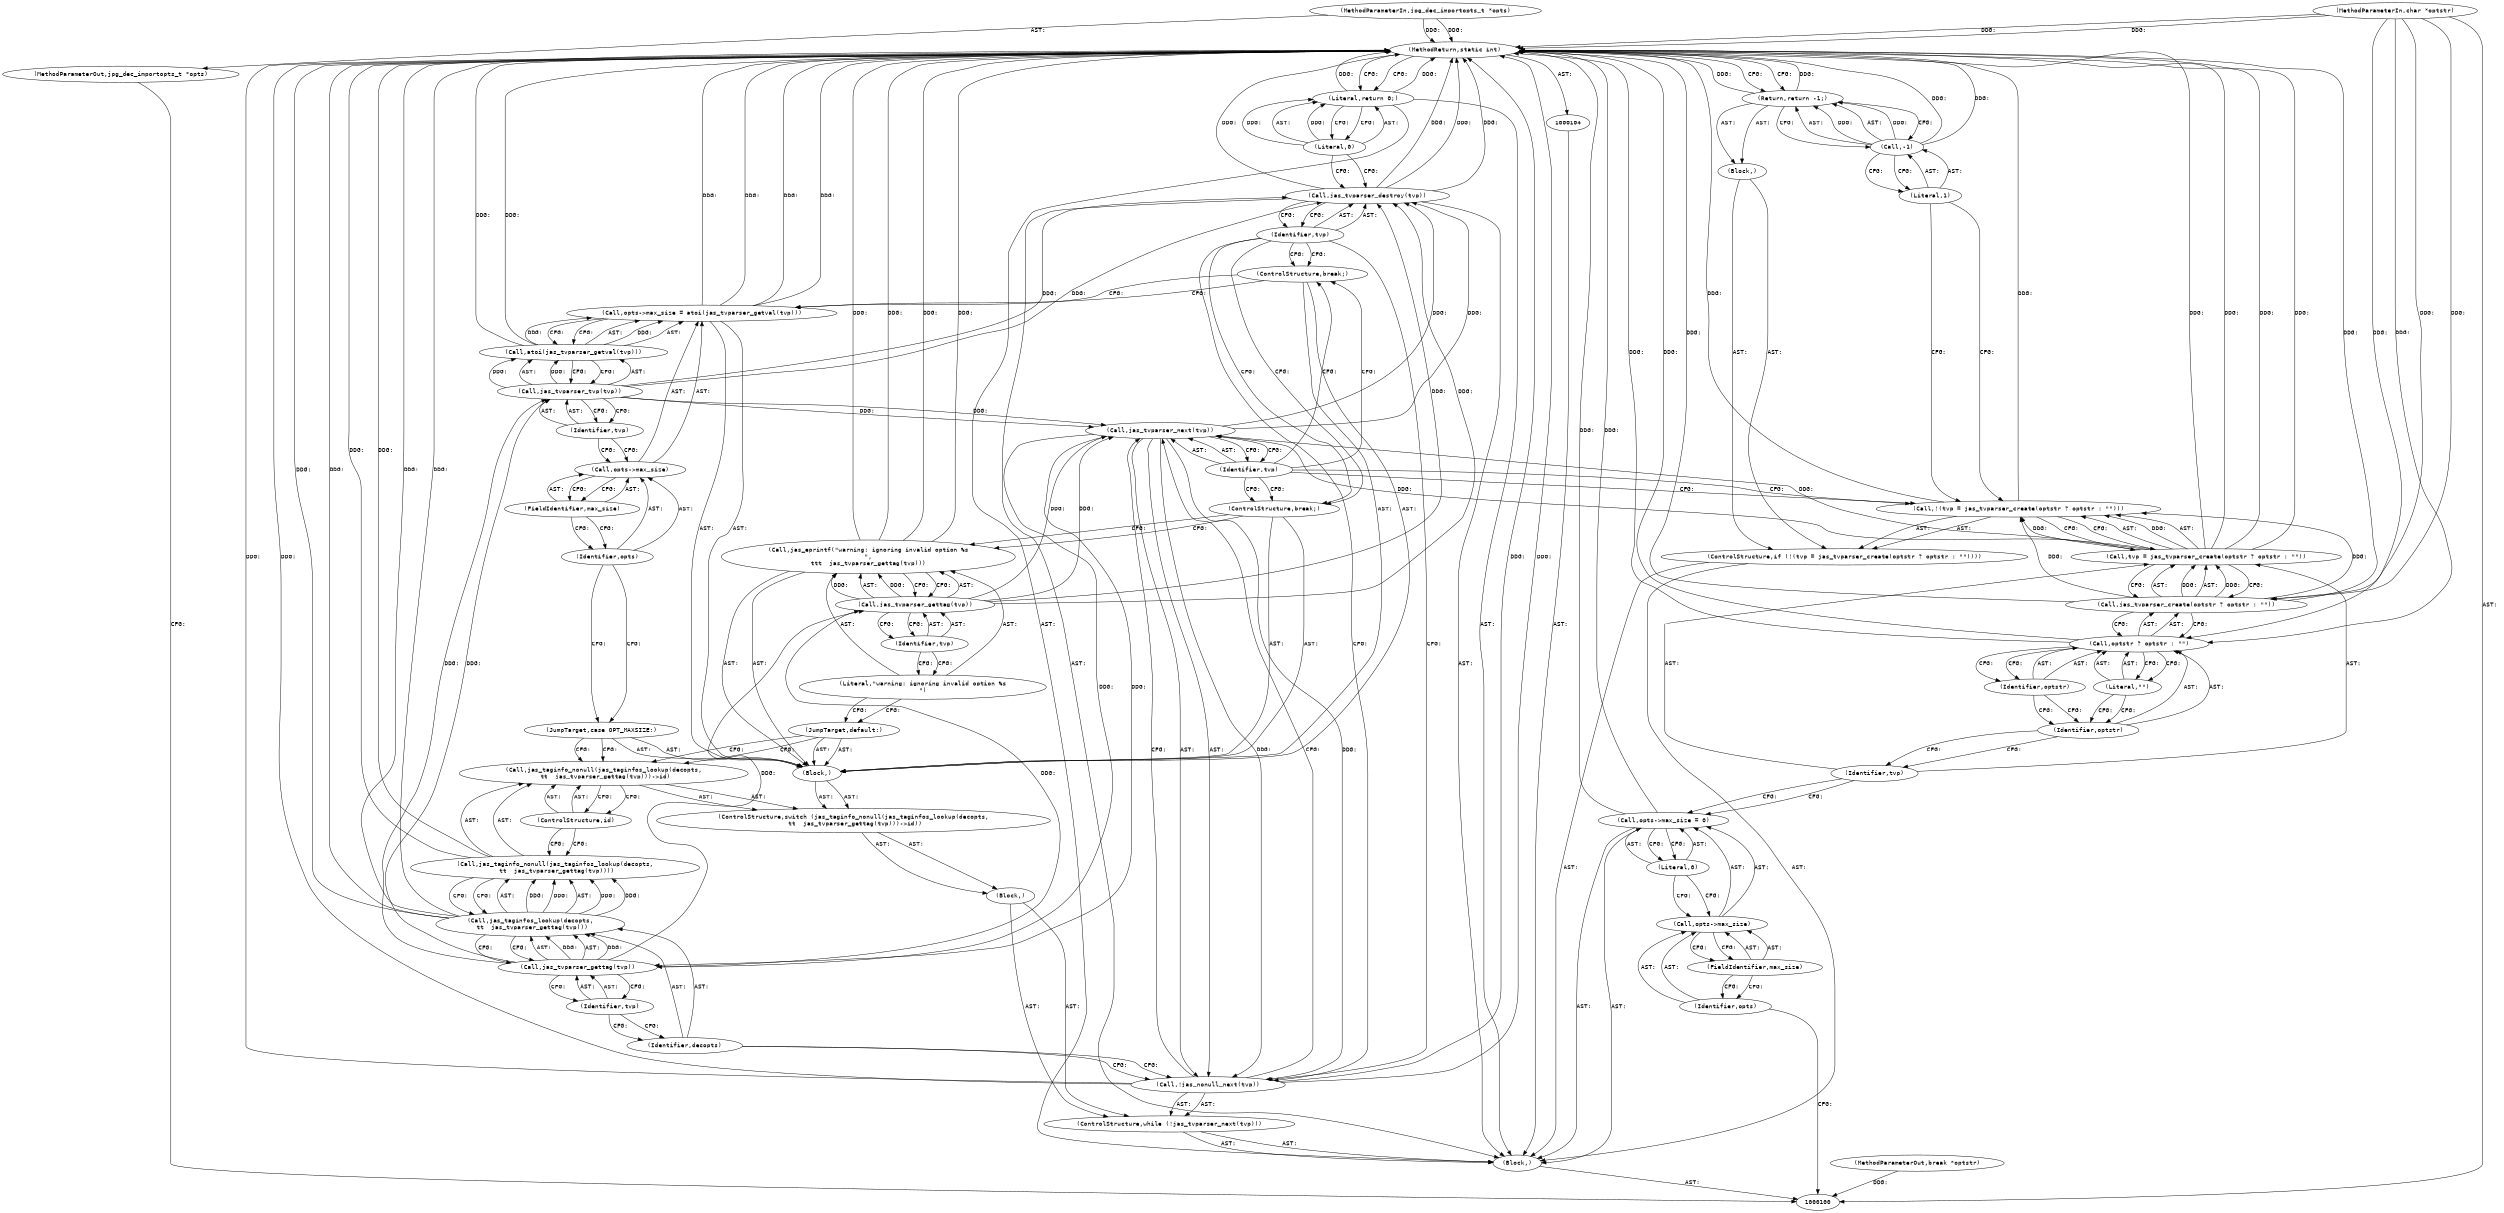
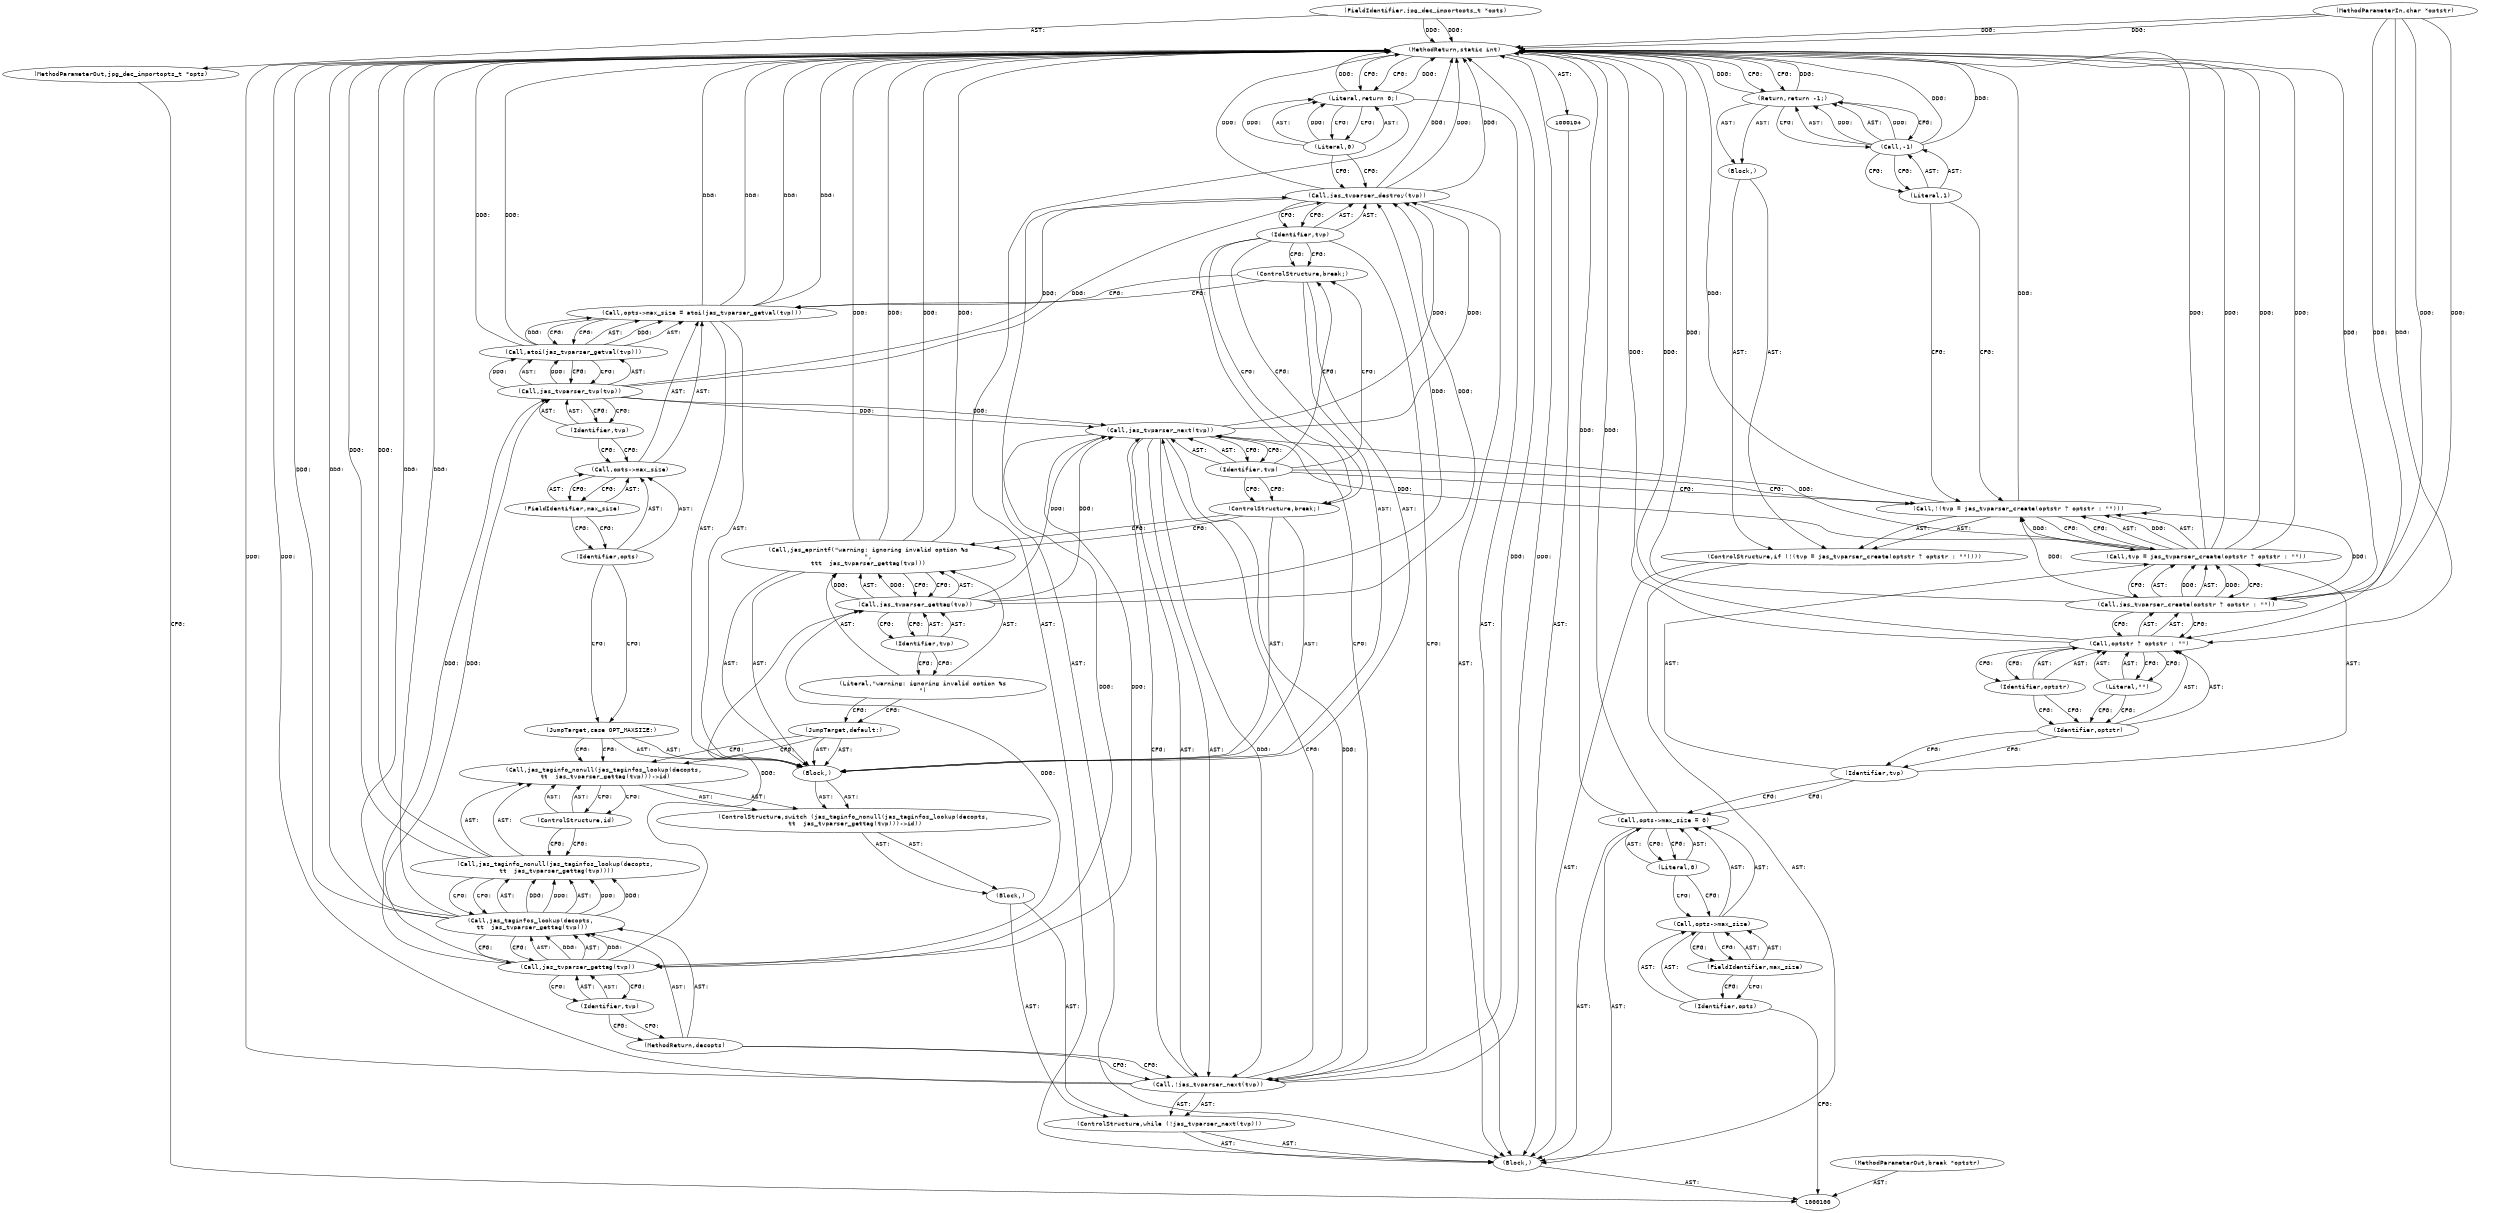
node "(MethodParameterIn,jpg_dec_importopts_t *opts)": label "(MethodParameterIn,jpg_dec_importopts_t *opts)" -> "(FieldIdentifier,jpg_dec_importopts_t *opts)"
edge "(MethodParameterIn,char *optstr)" -> "1000100": removed, label "AST:"
node "(Identifier,decopts)": label "(Identifier,decopts)" -> "(MethodReturn,decopts)"
node "(Call,!jas_nonull_next(tvp))": label "(Call,!jas_nonull_next(tvp))" -> "(Call,!jas_tvparser_next(tvp))"
edge "(MethodParameterOut,break *optstr)" -> "1000100": label "DDG: " -> "AST: "
